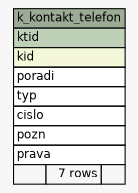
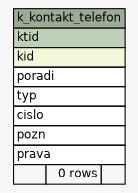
node "k_kontakt_telefon": text "7 rows" -> "0 rows"
